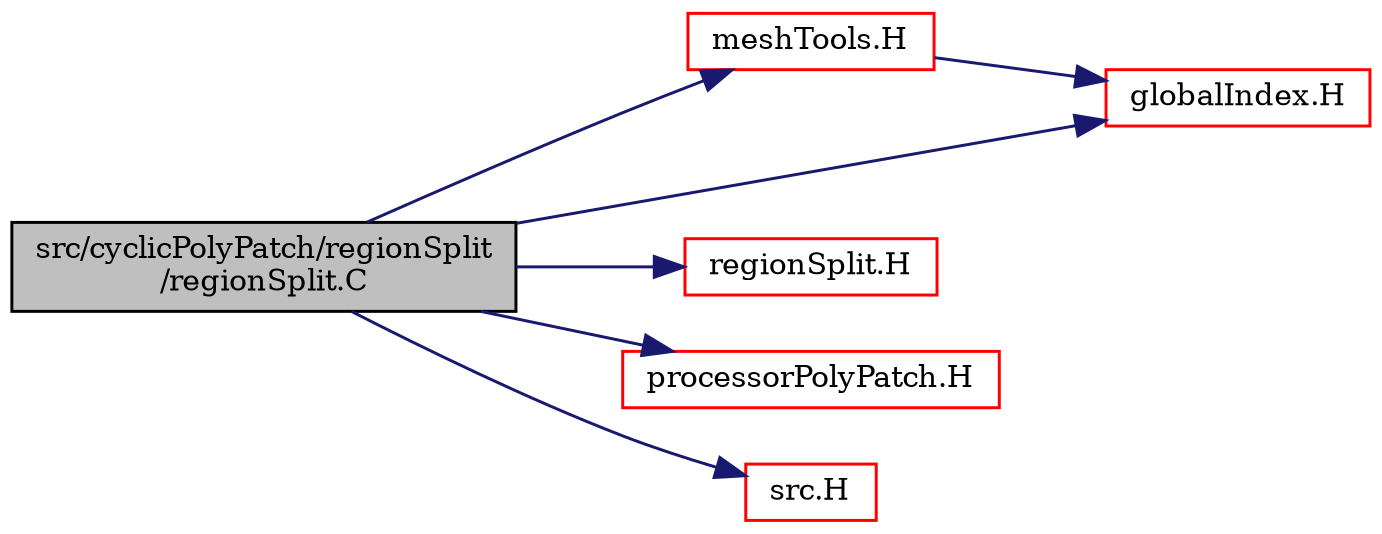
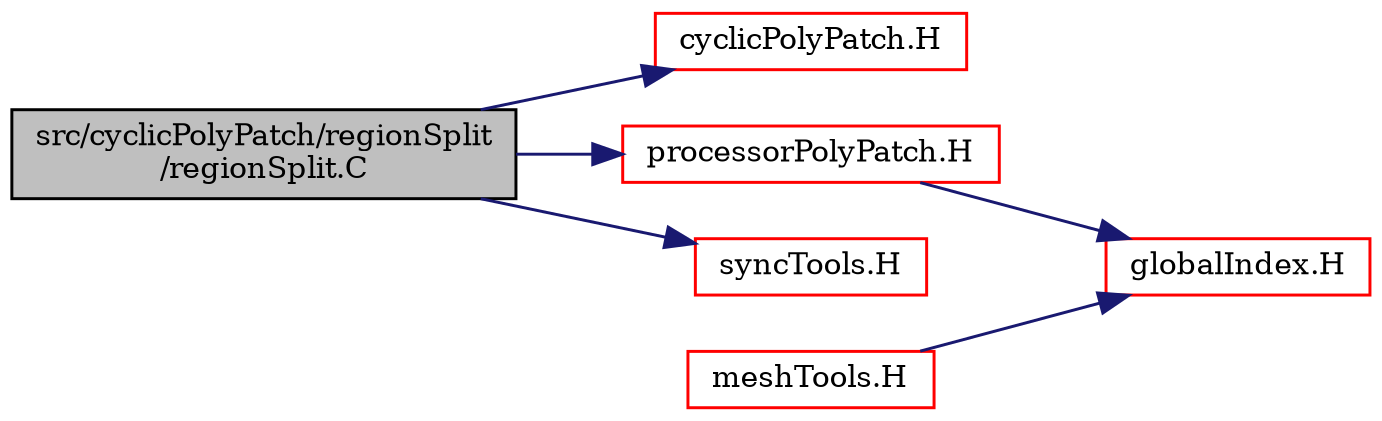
edge "src/cyclicPolyPatch/regionSplit /regionSplit.C" -> "meshTools.H": removed
edge "src/cyclicPolyPatch/regionSplit /regionSplit.C" -> "globalIndex.H": now "processorPolyPatch.H" -> "globalIndex.H"
node "regionSplit.H": label "regionSplit.H" -> "cyclicPolyPatch.H"
node "src.H": label "src.H" -> "syncTools.H"
